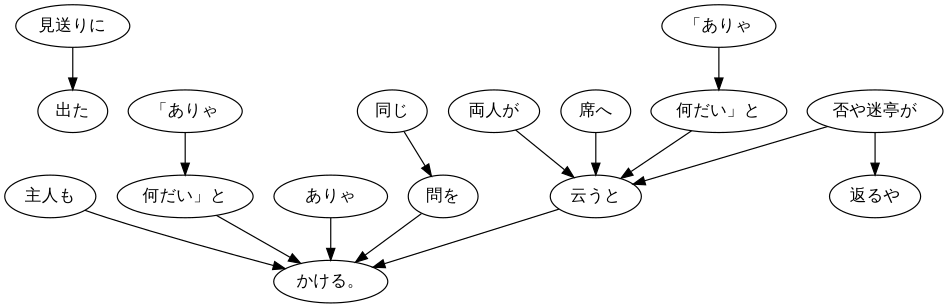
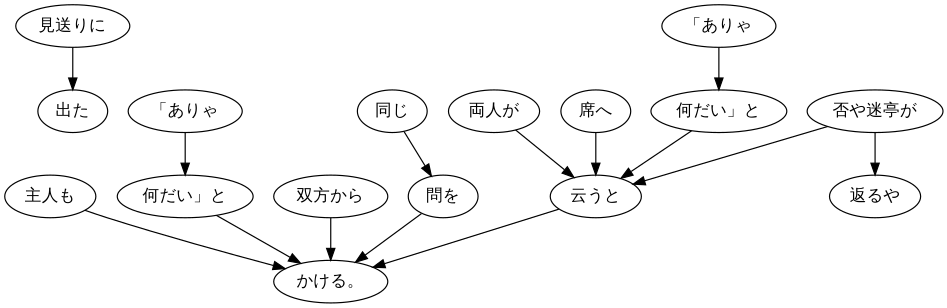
node "ありゃ": label "ありゃ" -> "双方から"
